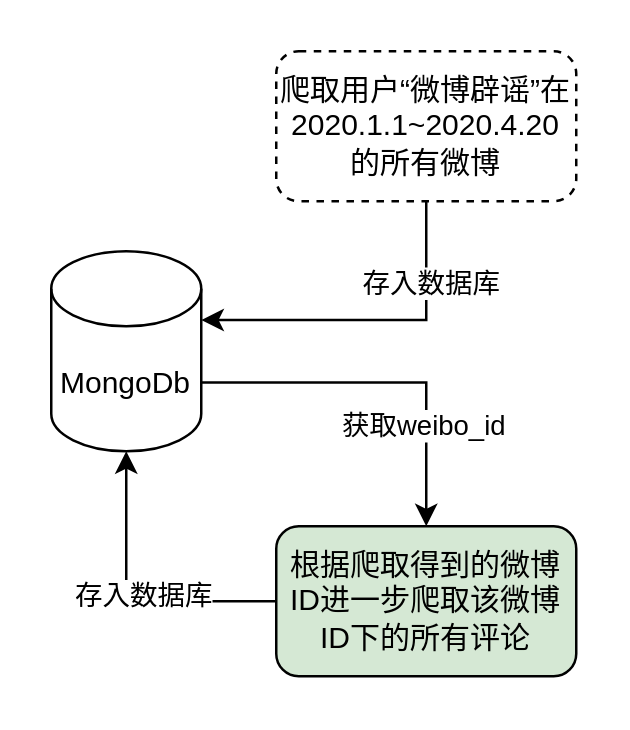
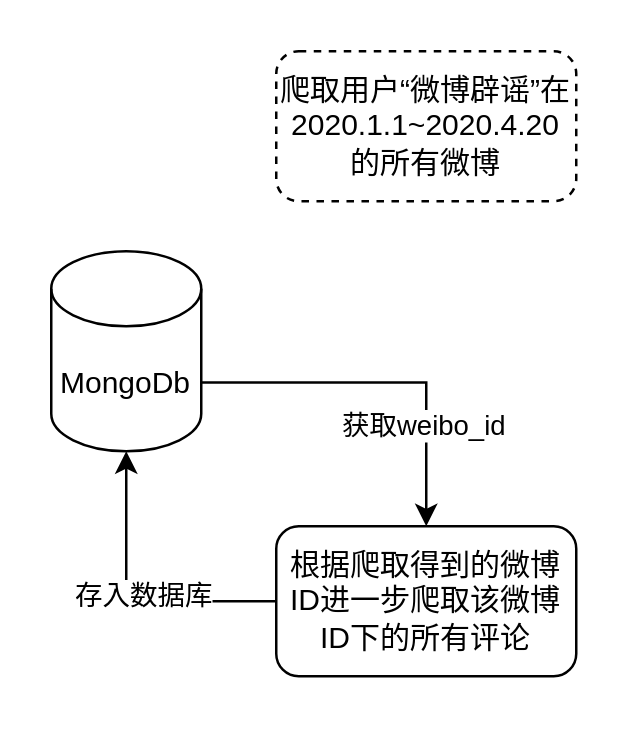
edge "爬取用户“微博辟谣”在2020.1.1~2020.4.20的所有微博" -> "MongoDb": removed, label "存入数据库"
node "根据爬取得到的微博ID进一步爬取该微博ID下的所有评论": fillcolor #d5e8d4 -> #ffffff
